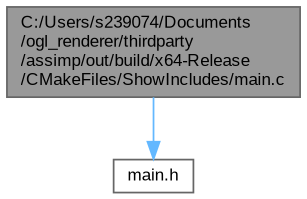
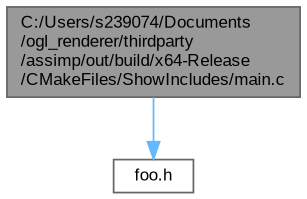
node "main.h": label "main.h" -> "foo.h"
